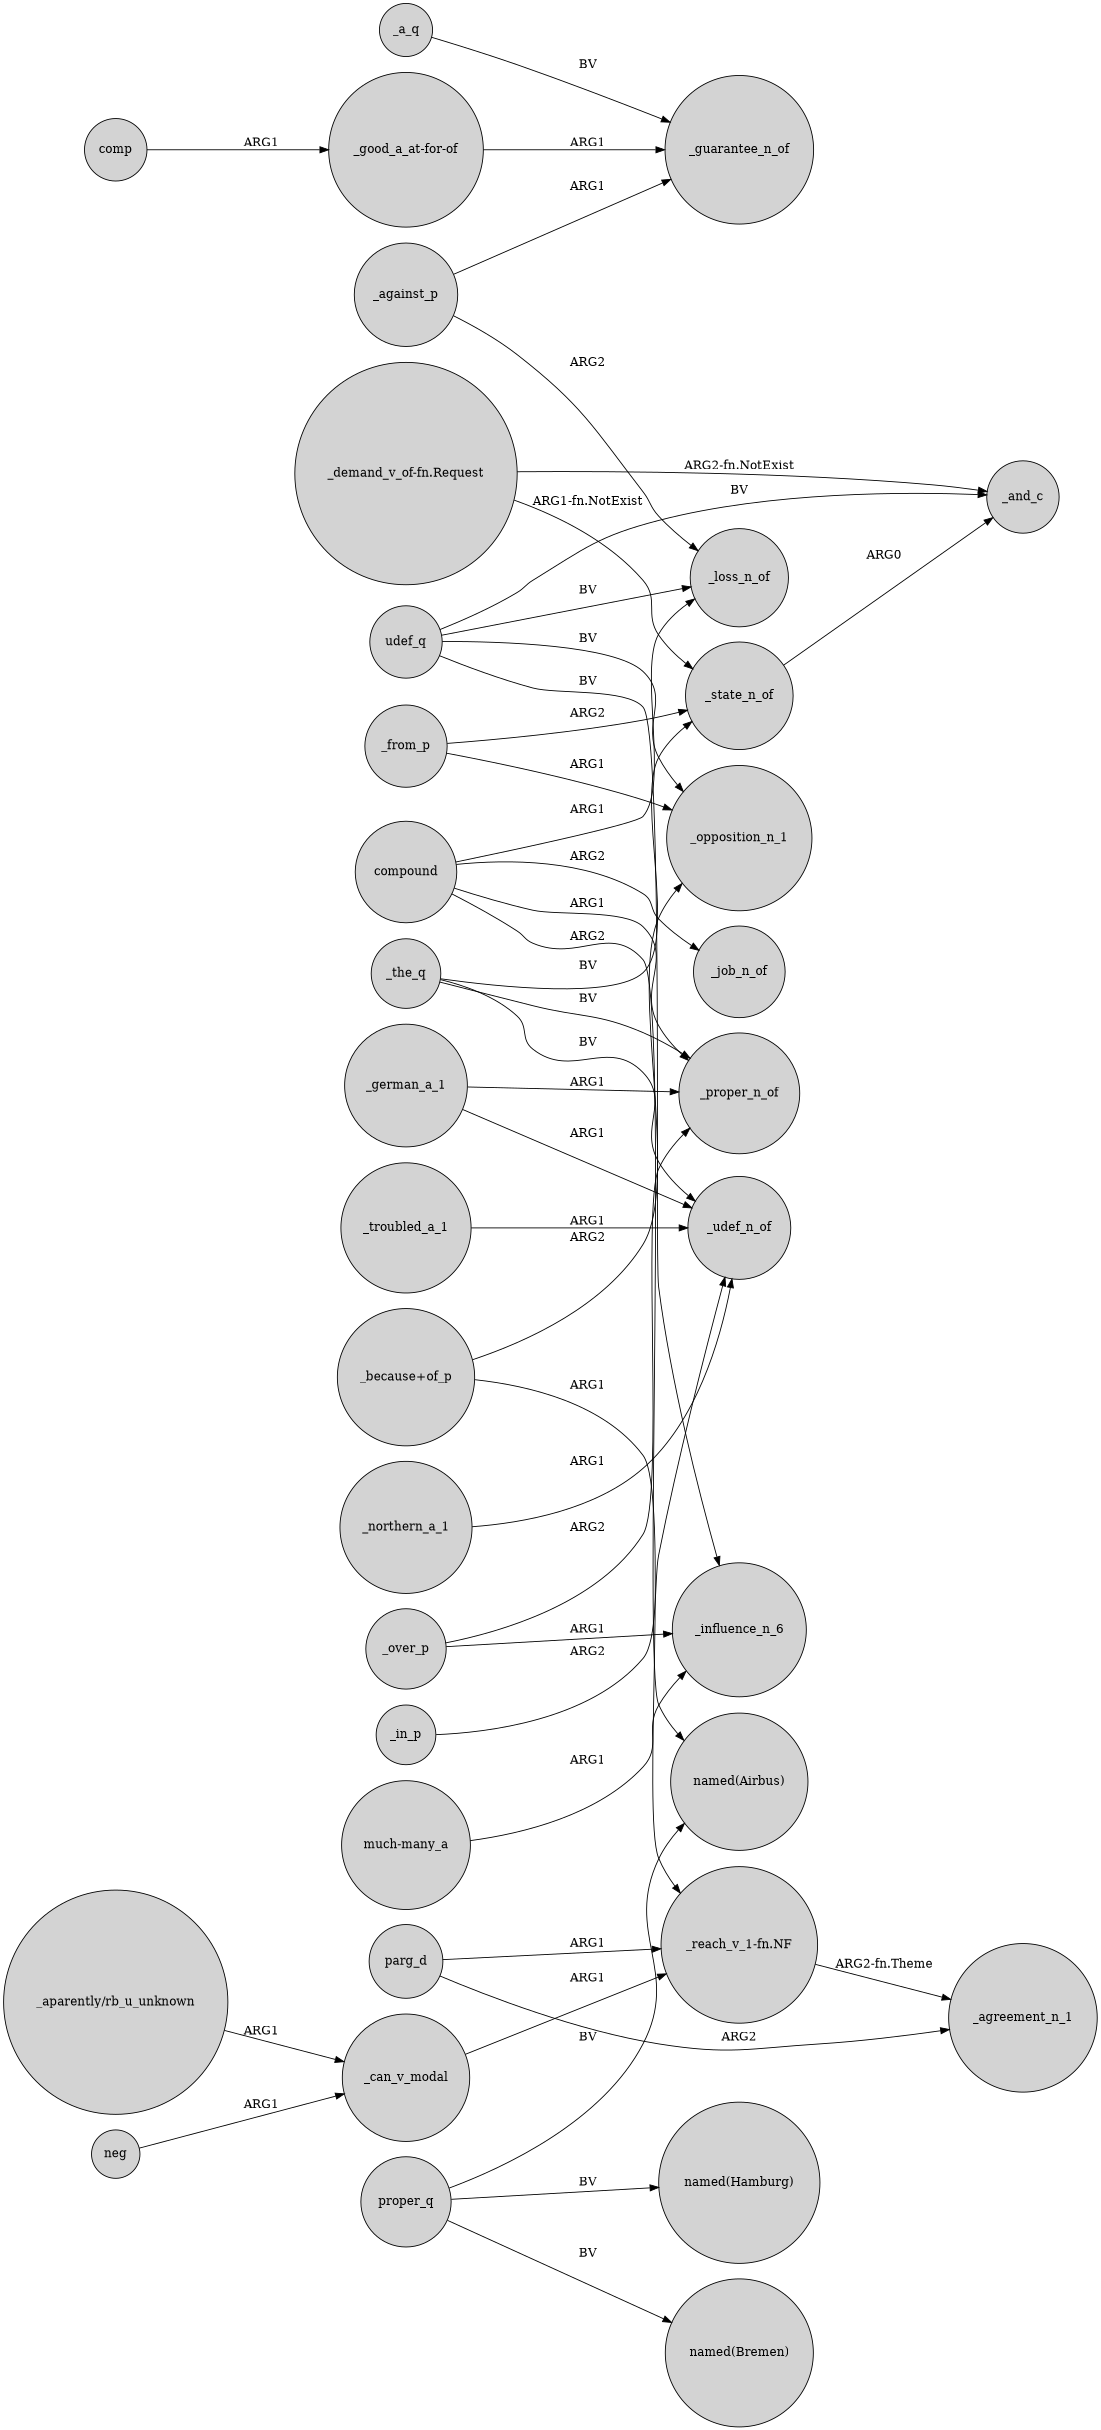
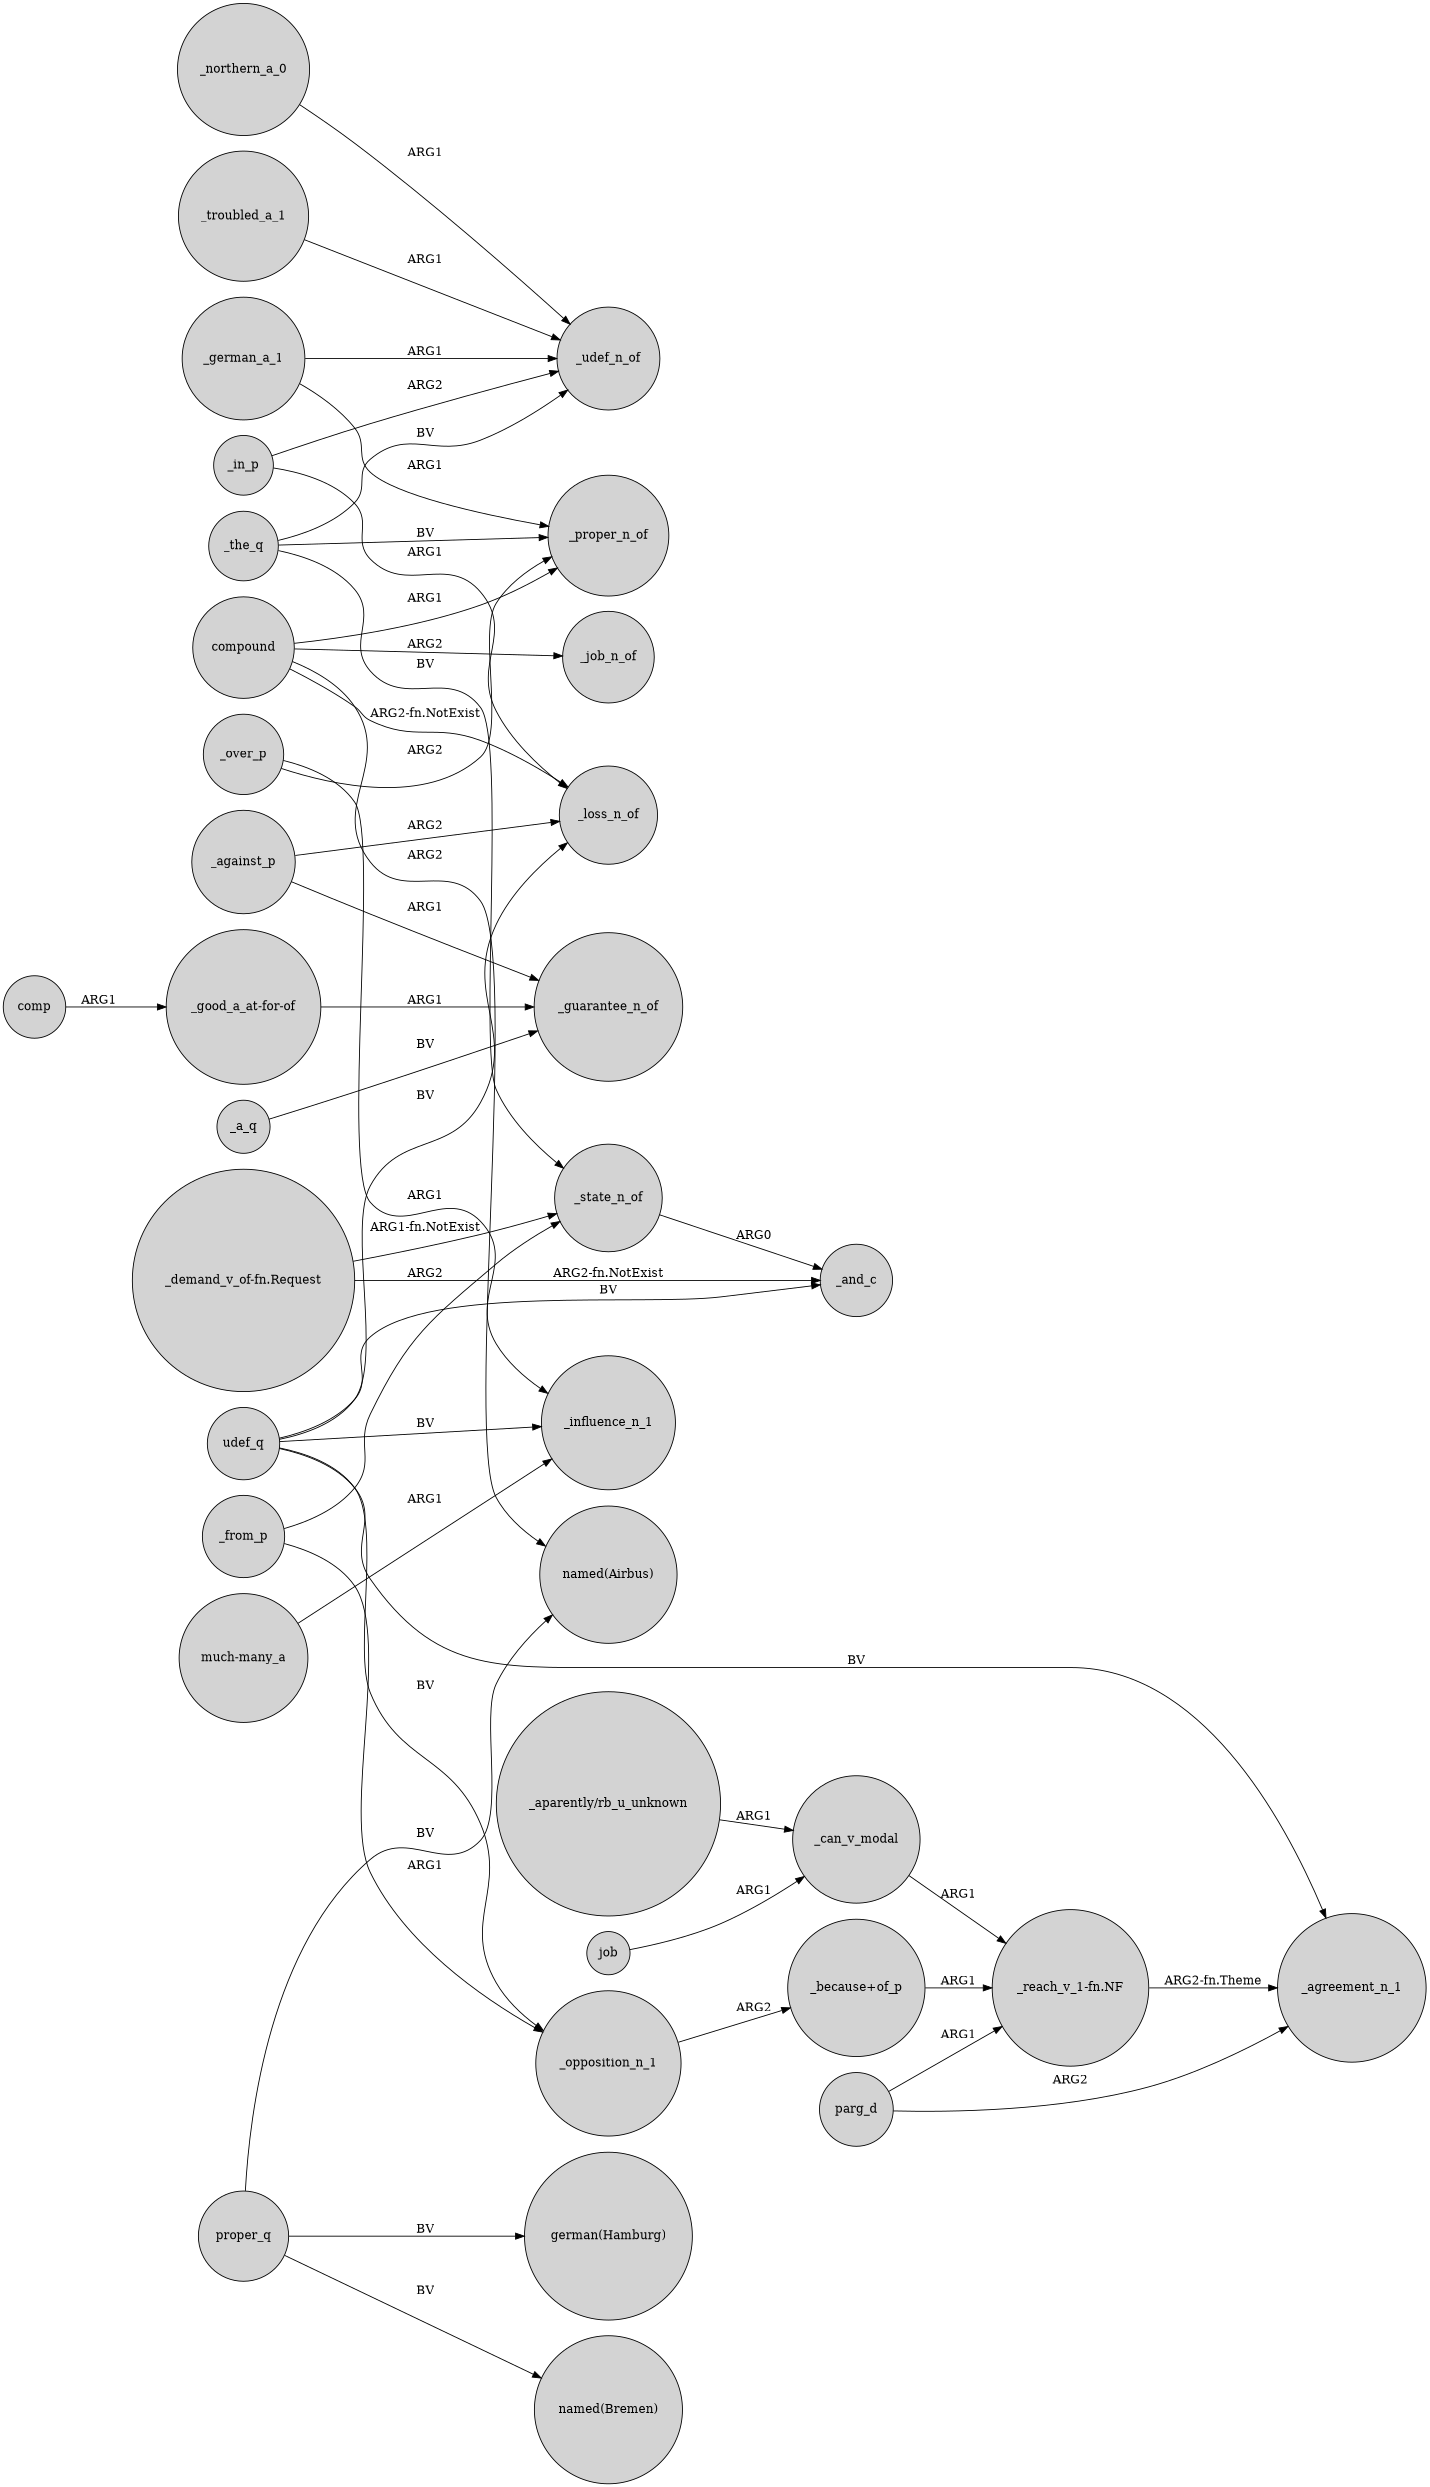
edge "_in_p" -> "_loss_n_of": added, label "ARG1"
edge "compound" -> "_loss_n_of": label "ARG1" -> "ARG2-fn.NotExist"
edge "_because+of_p" -> "_opposition_n_1": reversed
node "_northern_a_1": label "_northern_a_1" -> "_northern_a_0"
node "_influence_n_6": label "_influence_n_6" -> "_influence_n_1"
edge "udef_q" -> "_agreement_n_1": added, label "BV"
node "neg": label "neg" -> "job"
node "named(Hamburg)": label "named(Hamburg)" -> "german(Hamburg)"
